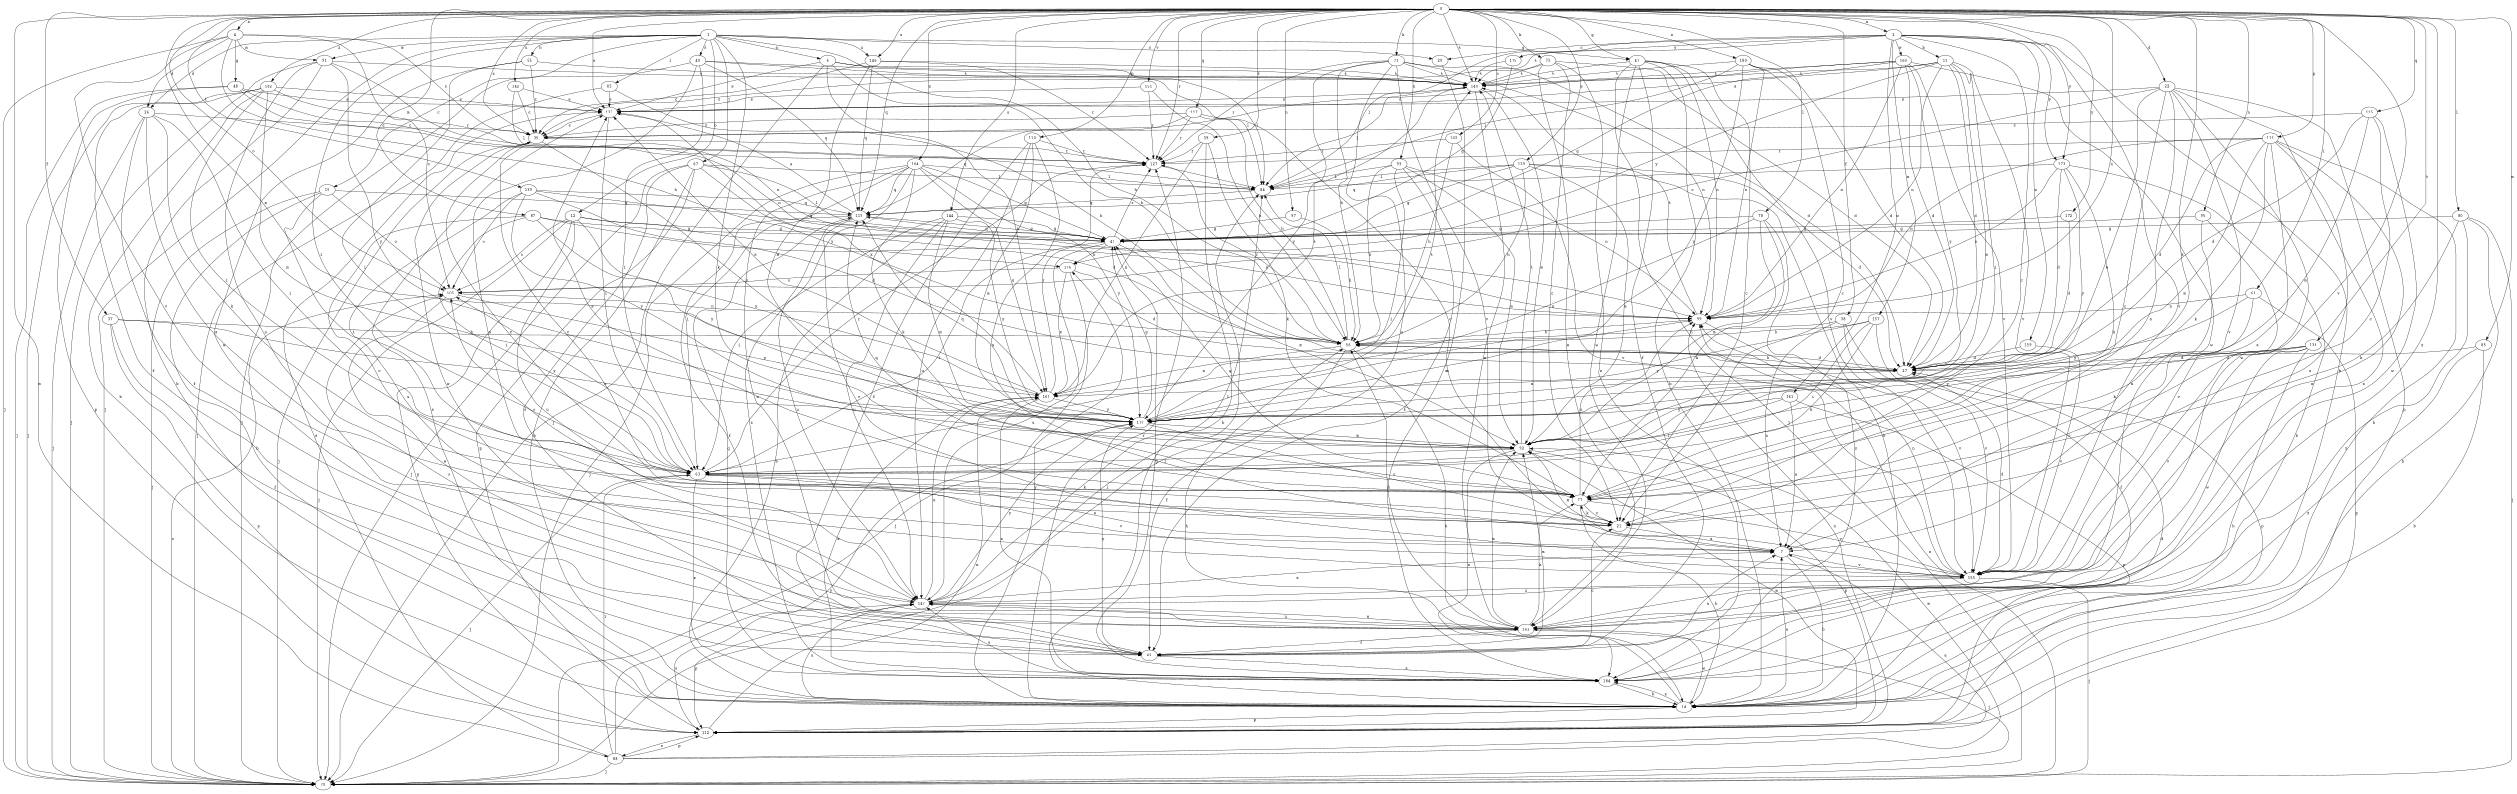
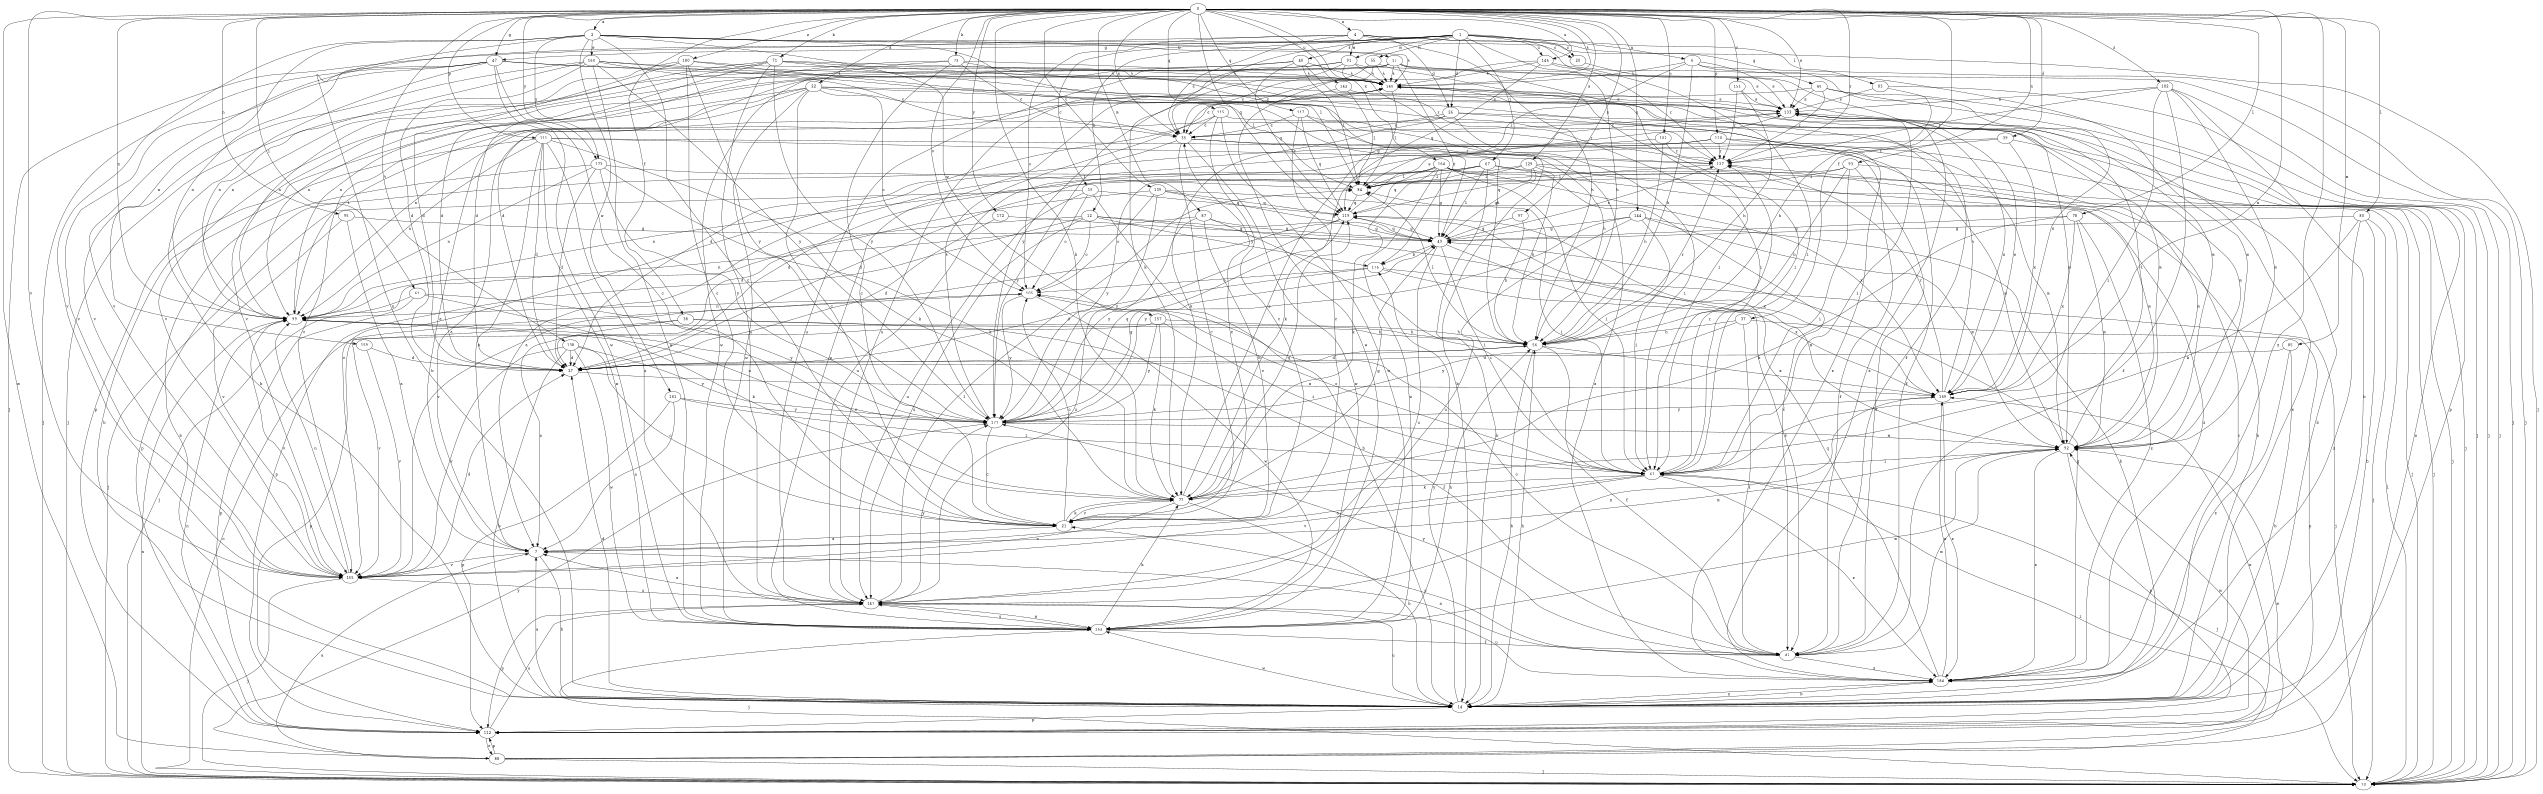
node "175": removed
